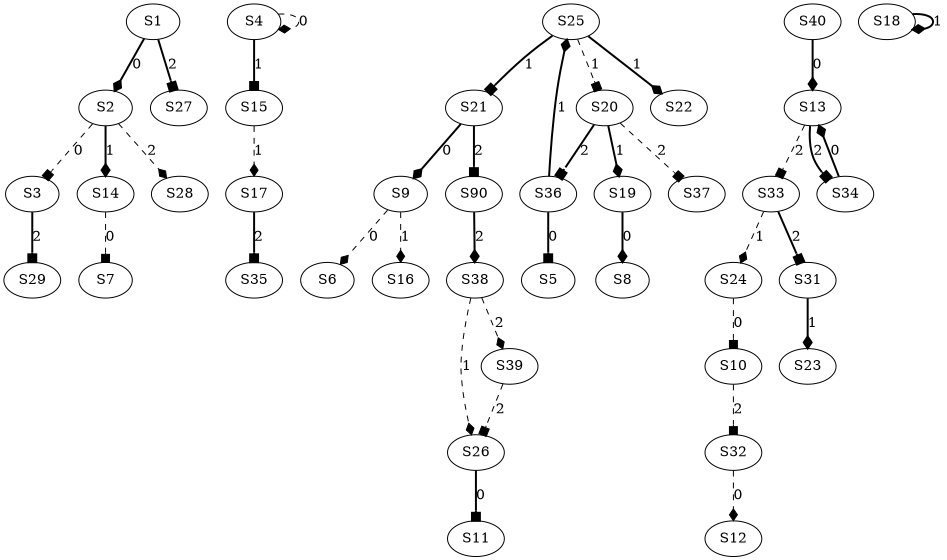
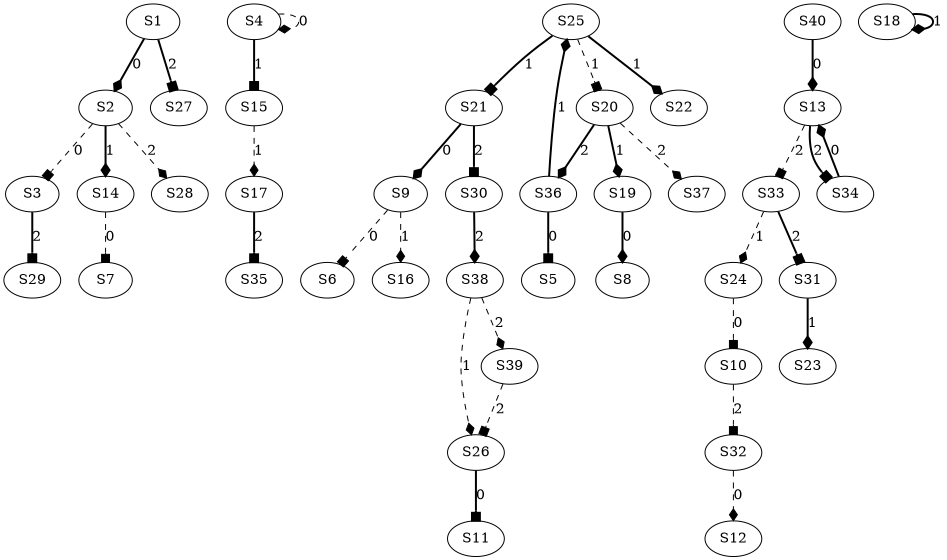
edge "S20" -> "S36": arrowhead box -> diamond
edge "S20" -> "S37": arrowhead box -> diamond
node "S90": label "S90" -> "S30"
edge "S9" -> "S6": arrowhead diamond -> box
